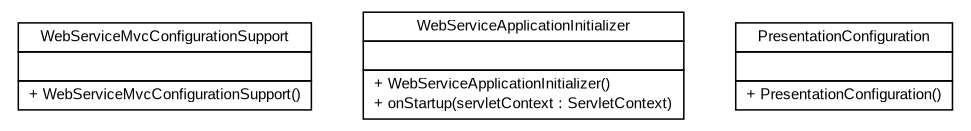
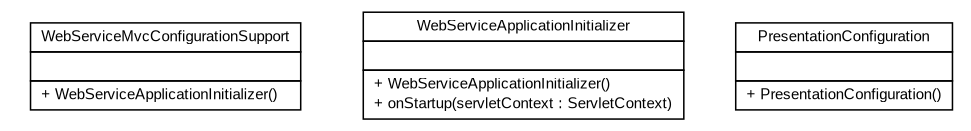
node "WebServiceMvcConfigurationSupport": text "+ WebServiceMvcConfigurationSupport()" -> "+ WebServiceApplicationInitializer()"
